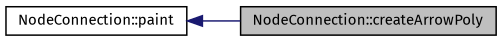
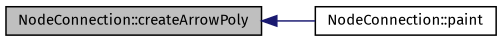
edge "NodeConnection::createArrowPoly" -> "NodeConnection::paint": reversed
